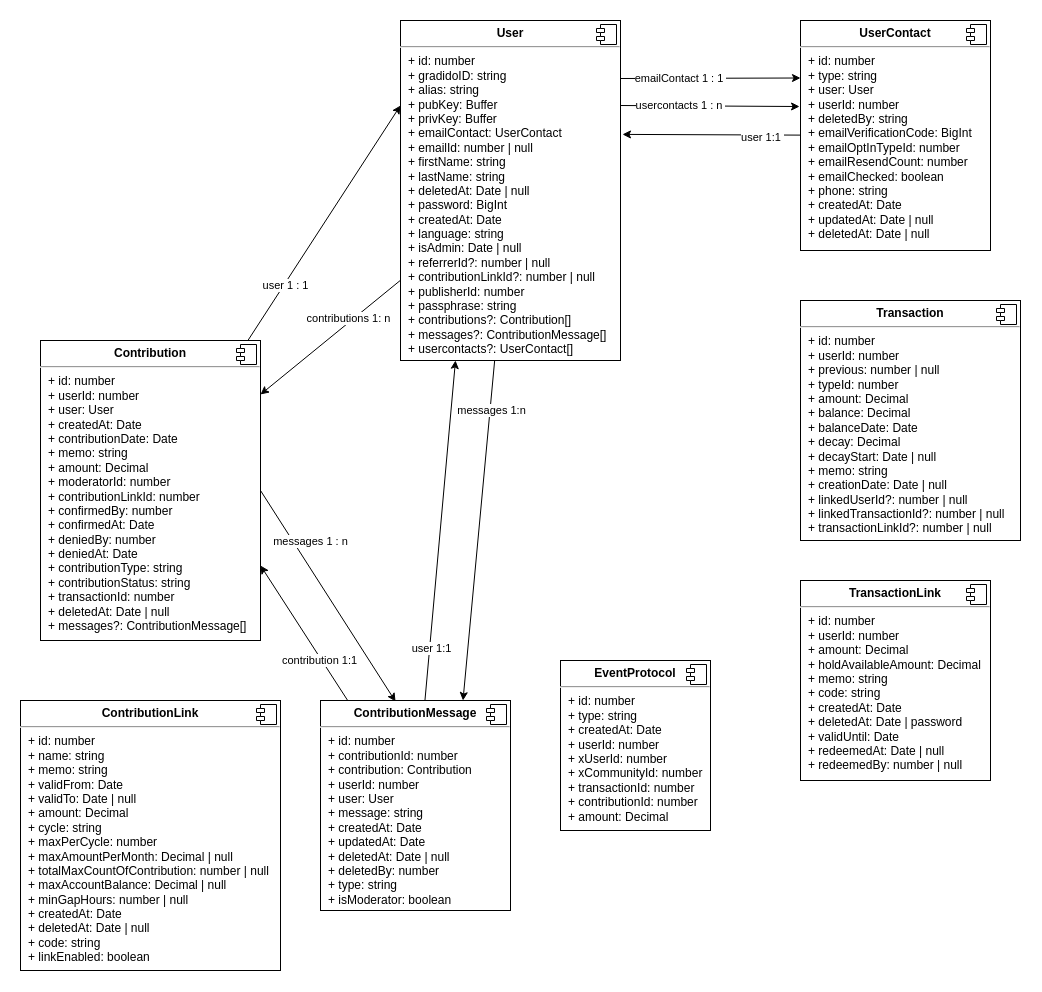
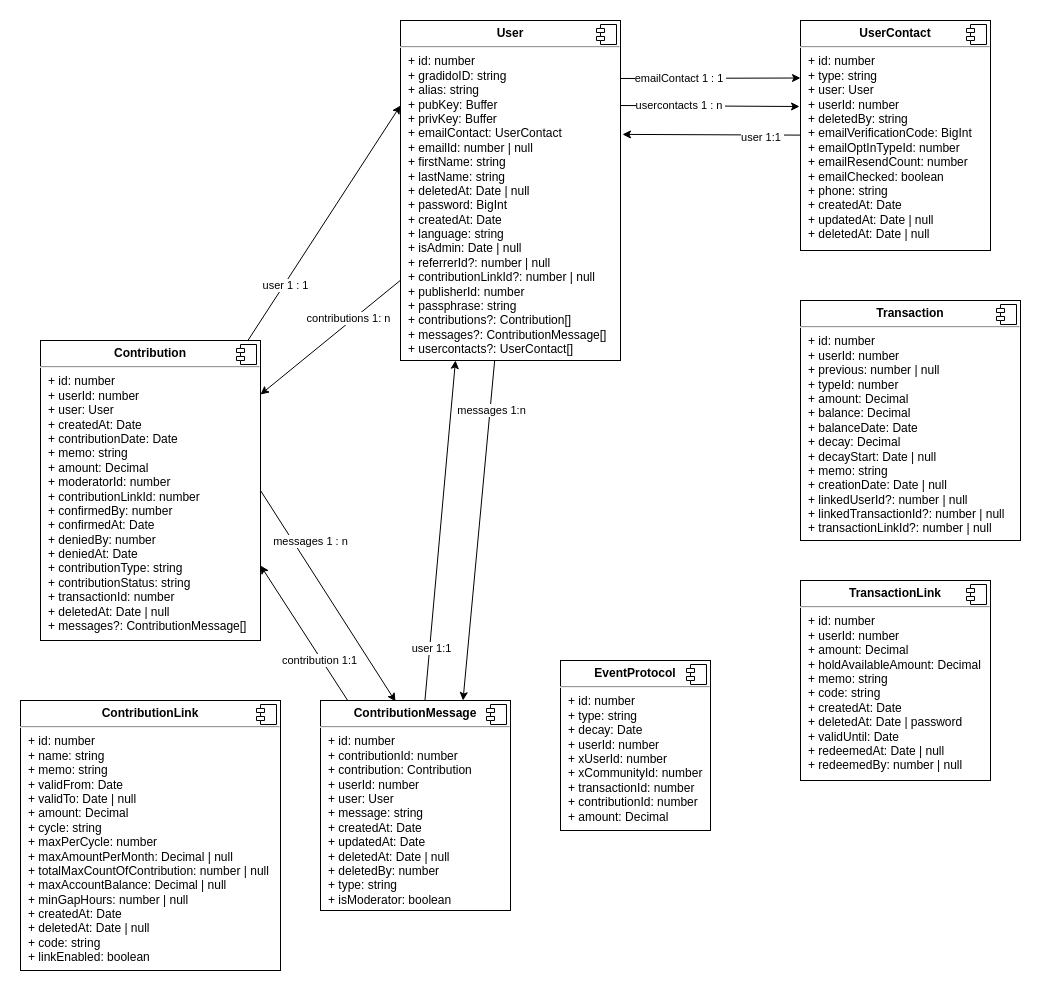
node "EventProtocol + id: number + type: string + createdAt: Date + userId: number + xUserId: number + xCommunityId: number + transactionId: number + contributionId: number + amount: Decimal": label "EventProtocol + id: number + type: string + createdAt: Date + userId: number + xUserId: number + xCommunityId: number + transactionId: number + contributionId: number + amount: Decimal" -> "EventProtocol + id: number + type: string + decay: Date + userId: number + xUserId: number + xCommunityId: number + transactionId: number + contributionId: number + amount: Decimal"
